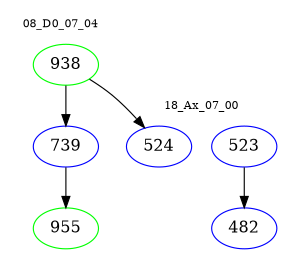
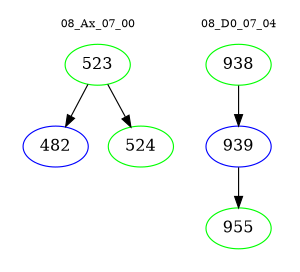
cluster "18_Ax_07_00": label "18_Ax_07_00" -> "08_Ax_07_00"
edge "938" -> "524": now "523" -> "524"
node "739": label "739" -> "939"
node "524": color blue -> green
node "523": color blue -> green
